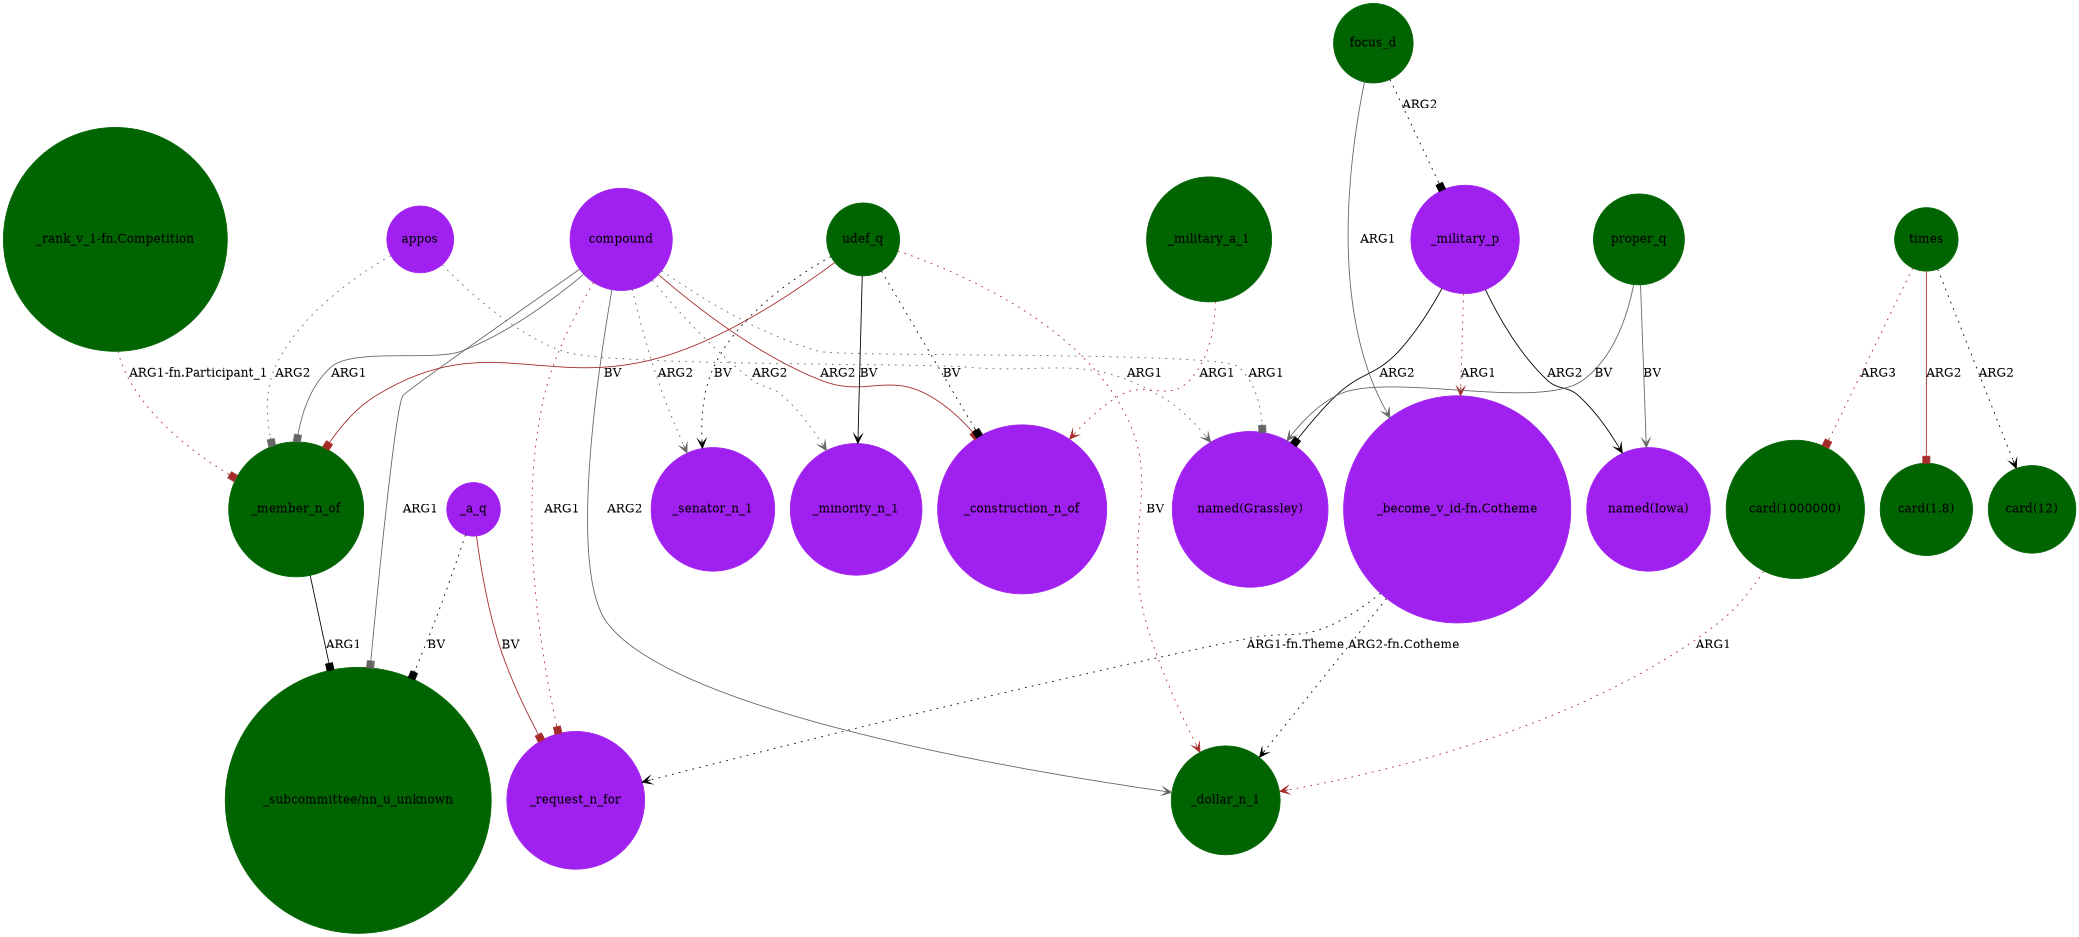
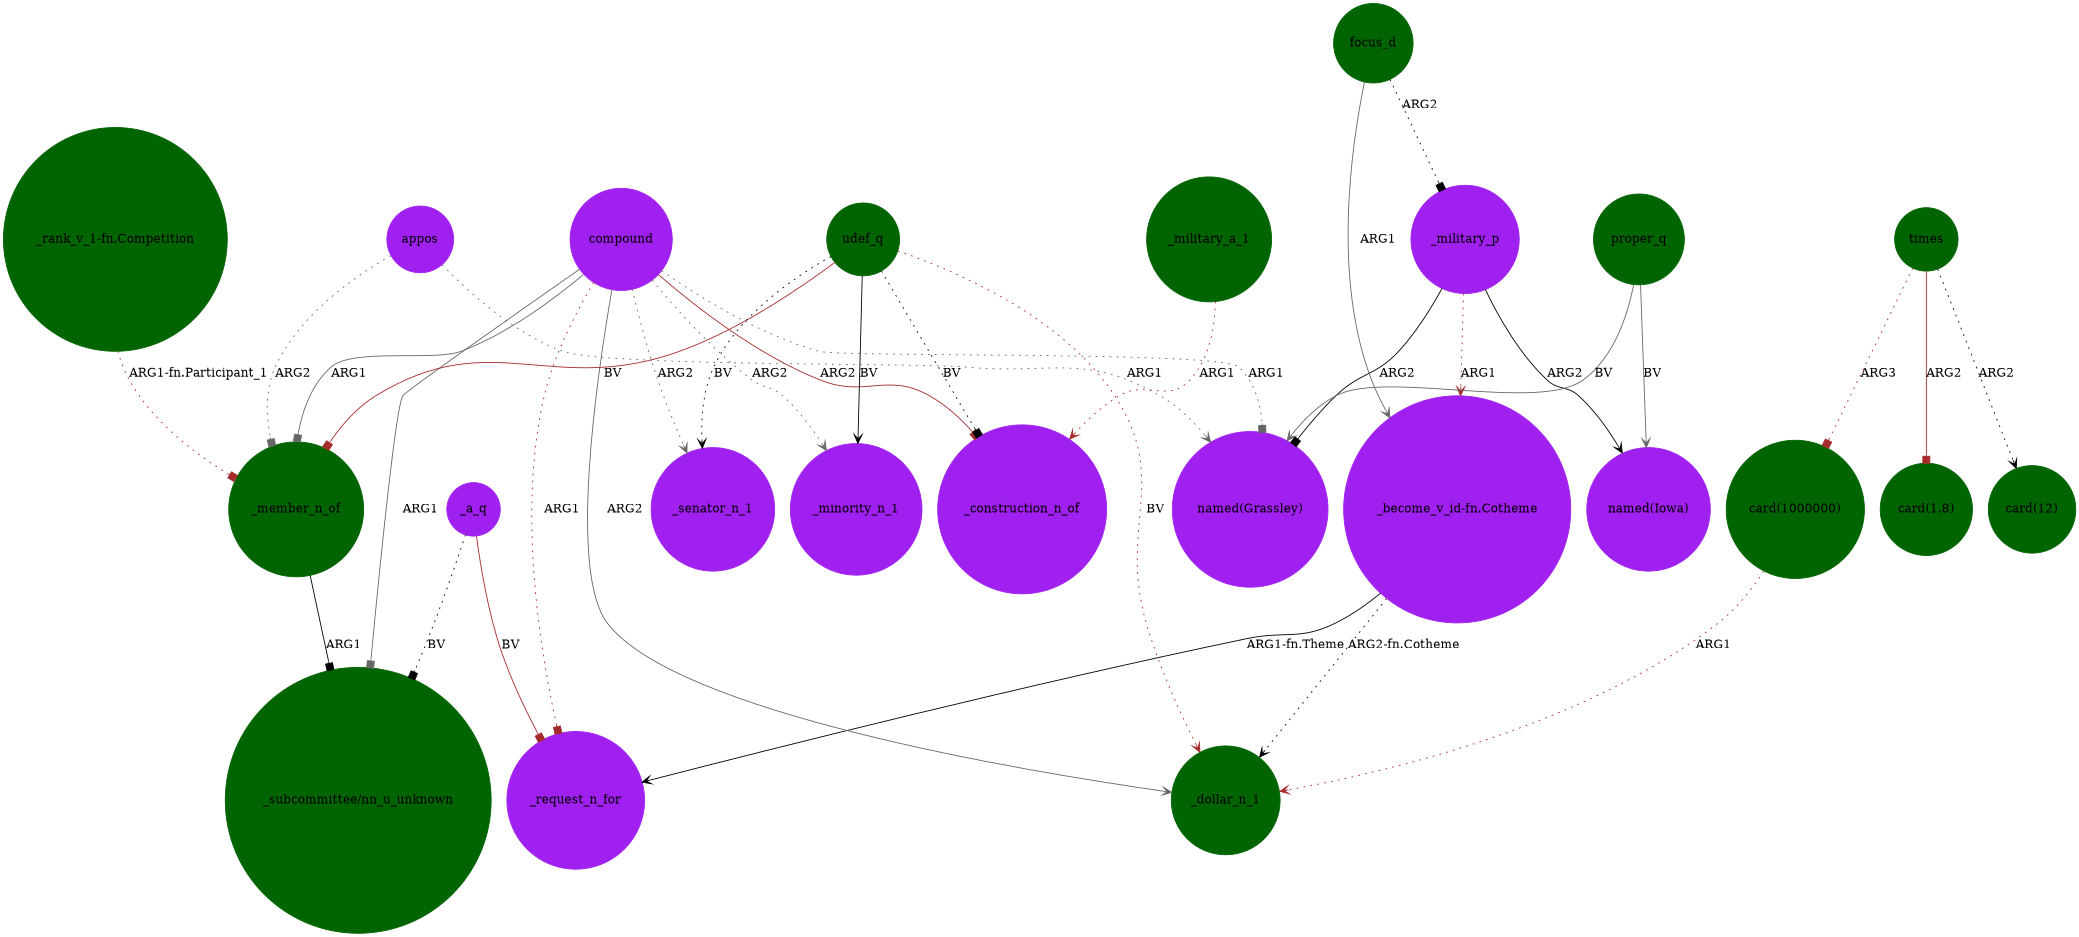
edge "_become_v_id-fn.Cotheme" -> "_request_n_for": style dotted -> solid
